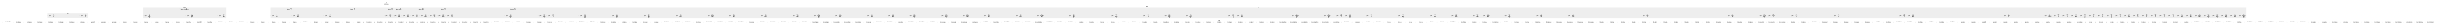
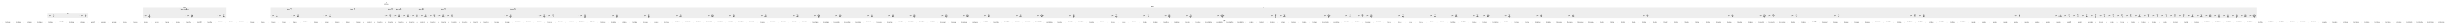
node "net-misc/iputils-99999999": added
